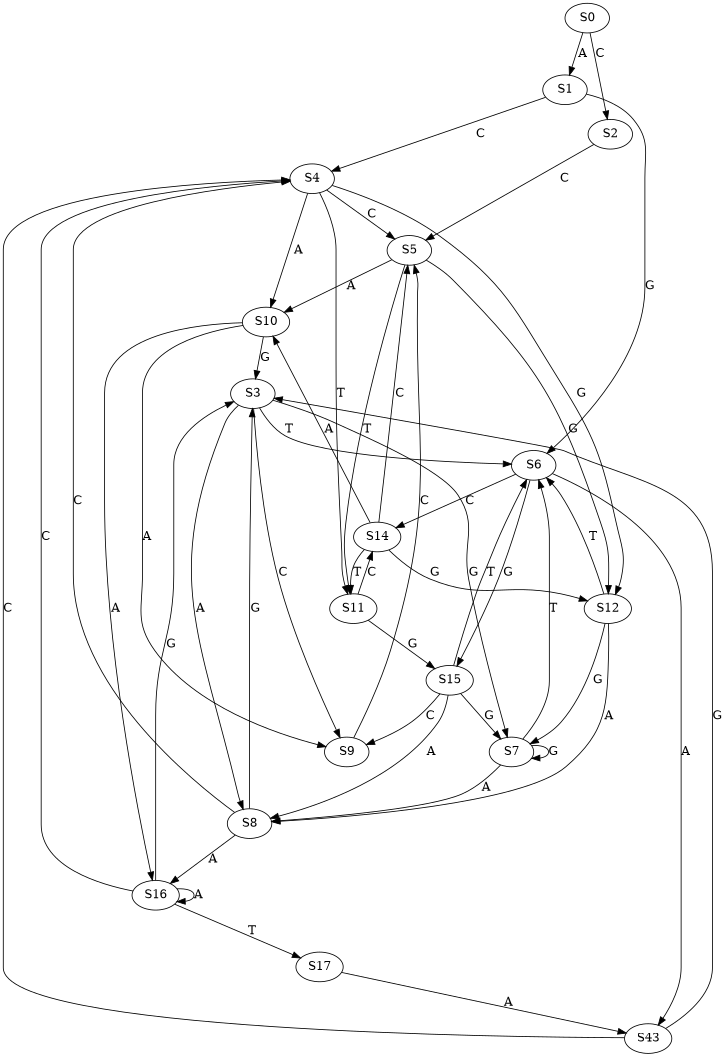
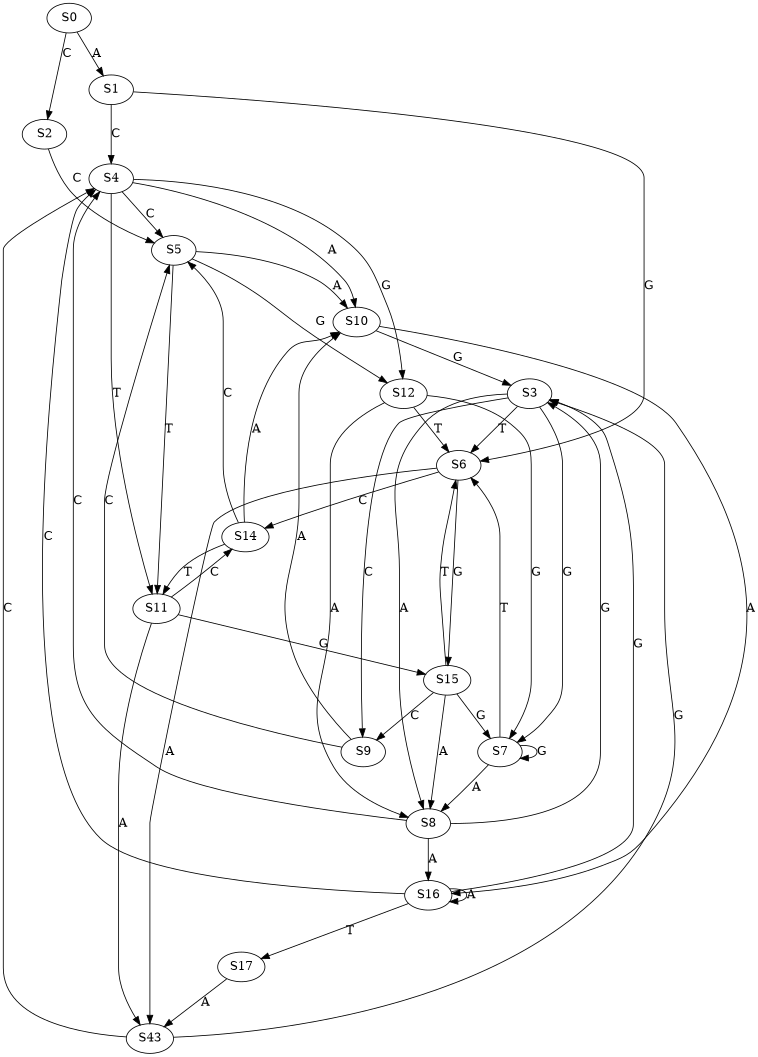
edge "S10" -> "S9": reversed
edge "S14" -> "S12": removed, label "G"
edge "S11" -> "S43": added, label "A"
